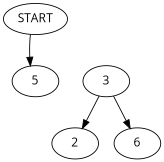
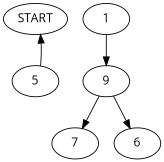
node "1": added
edge "START" -> "5": reversed
node "3": label "3" -> "9"
node "2": label "2" -> "7"
